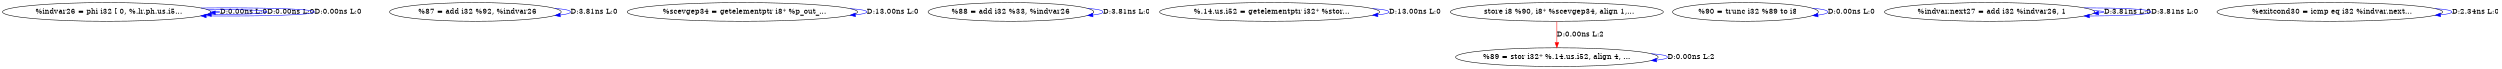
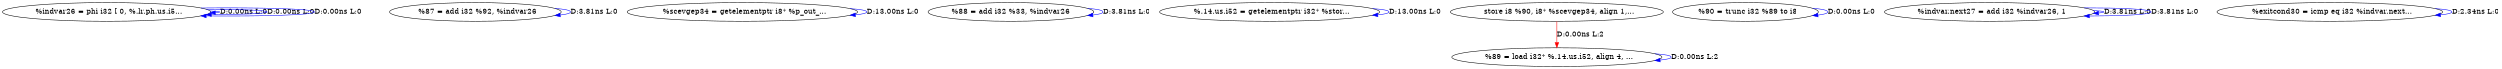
node "%89 = stor i32* %.14.us.i52, align 4, ...": label "%89 = stor i32* %.14.us.i52, align 4, ..." -> "%89 = load i32* %.14.us.i52, align 4, ..."
